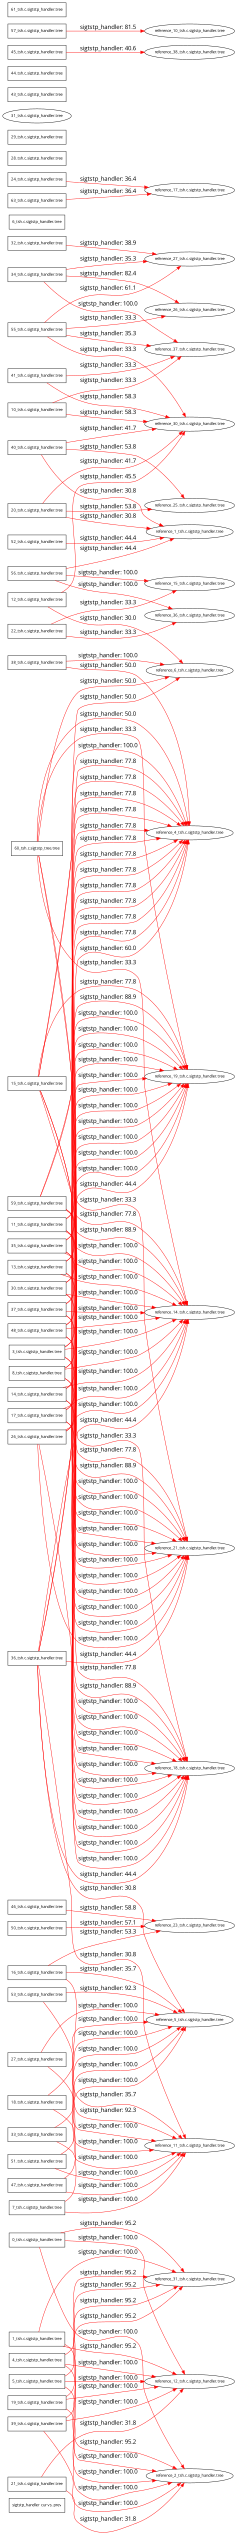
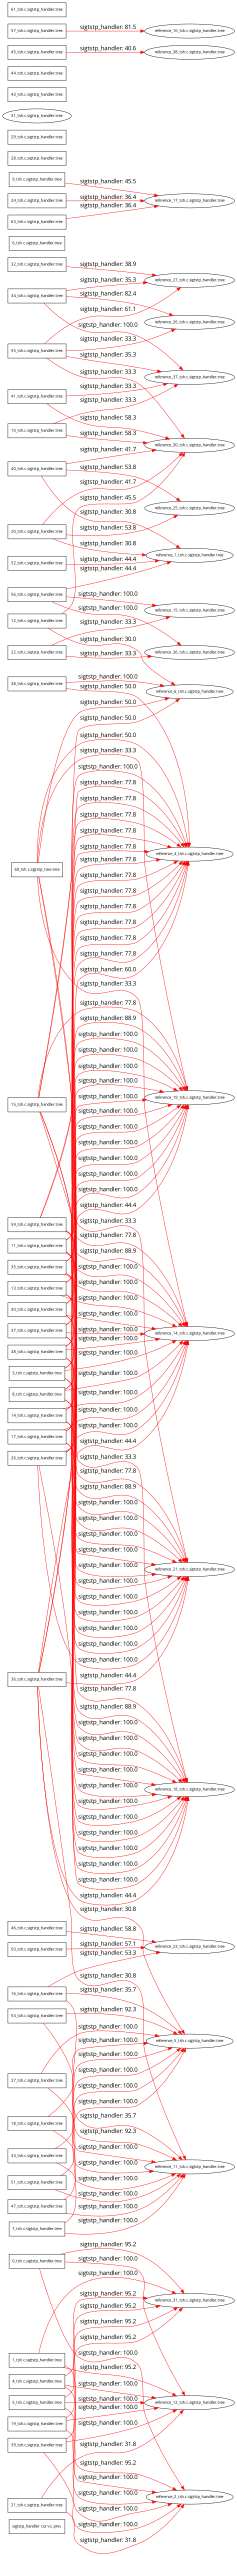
node "9_tsh.c.sigtstp_handler.tree": added
